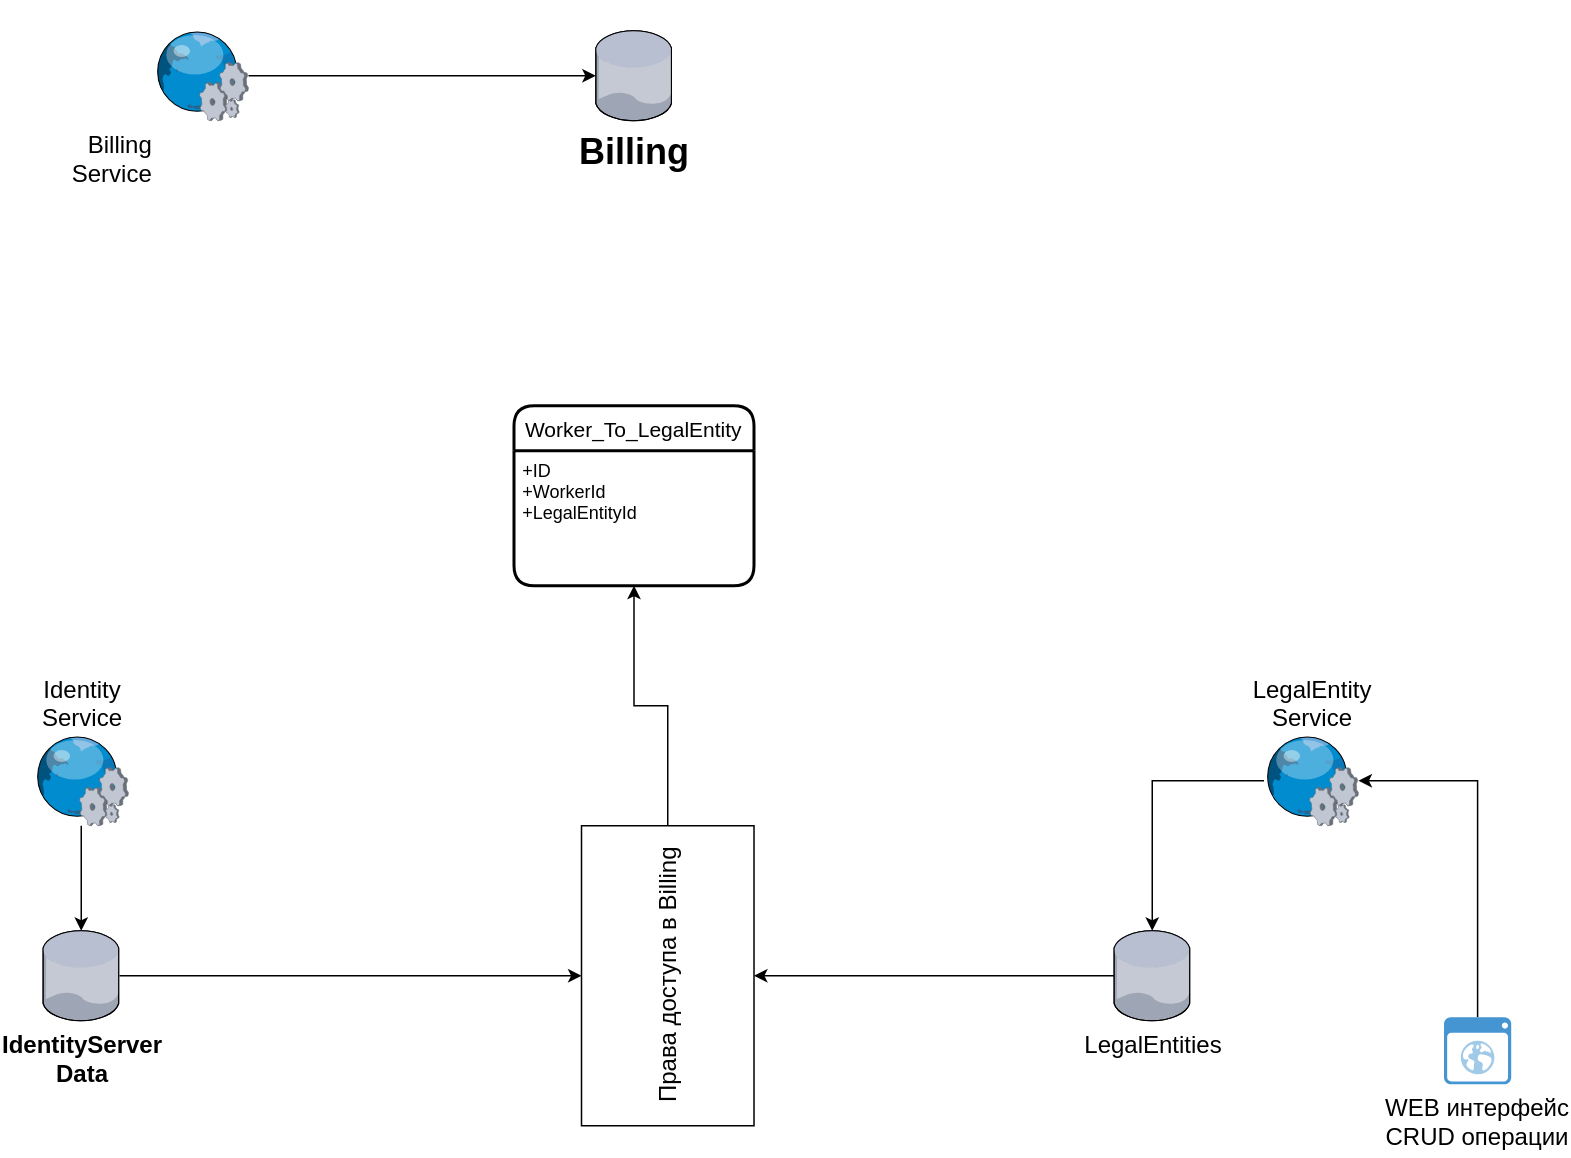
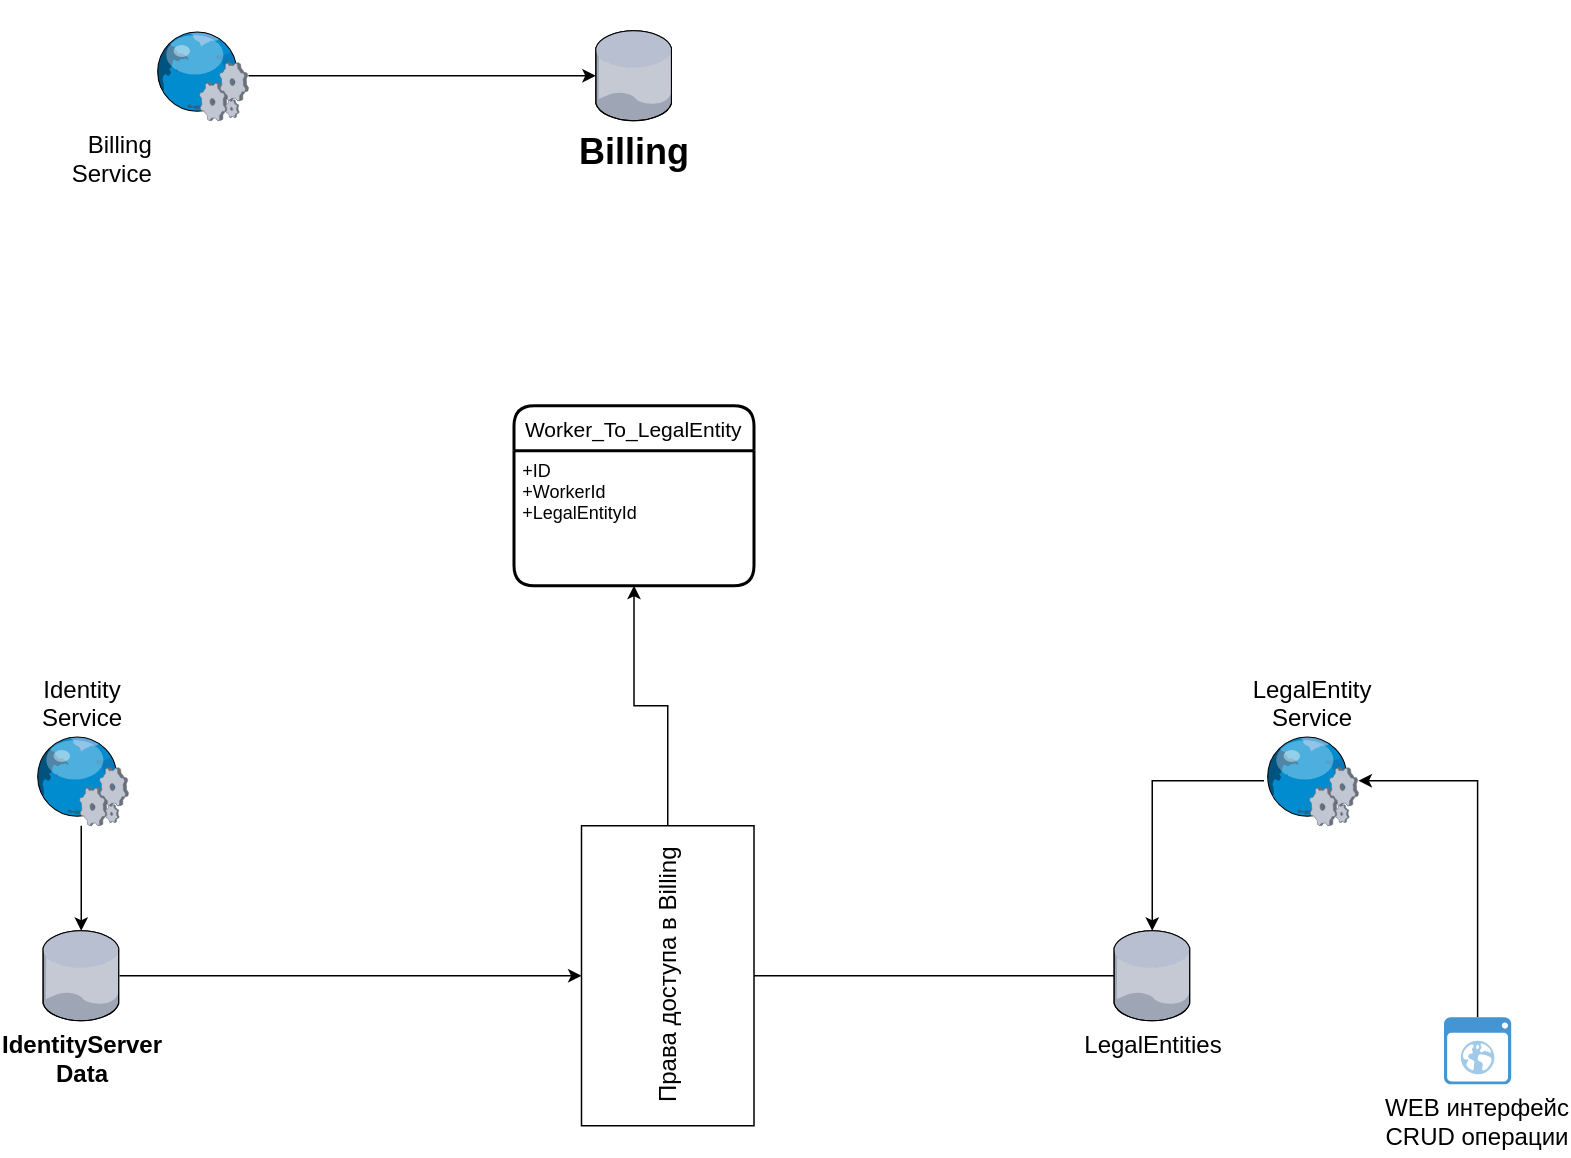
edge "LegalEntities" -> "Права доступа в Billing": arrowhead classic -> none
